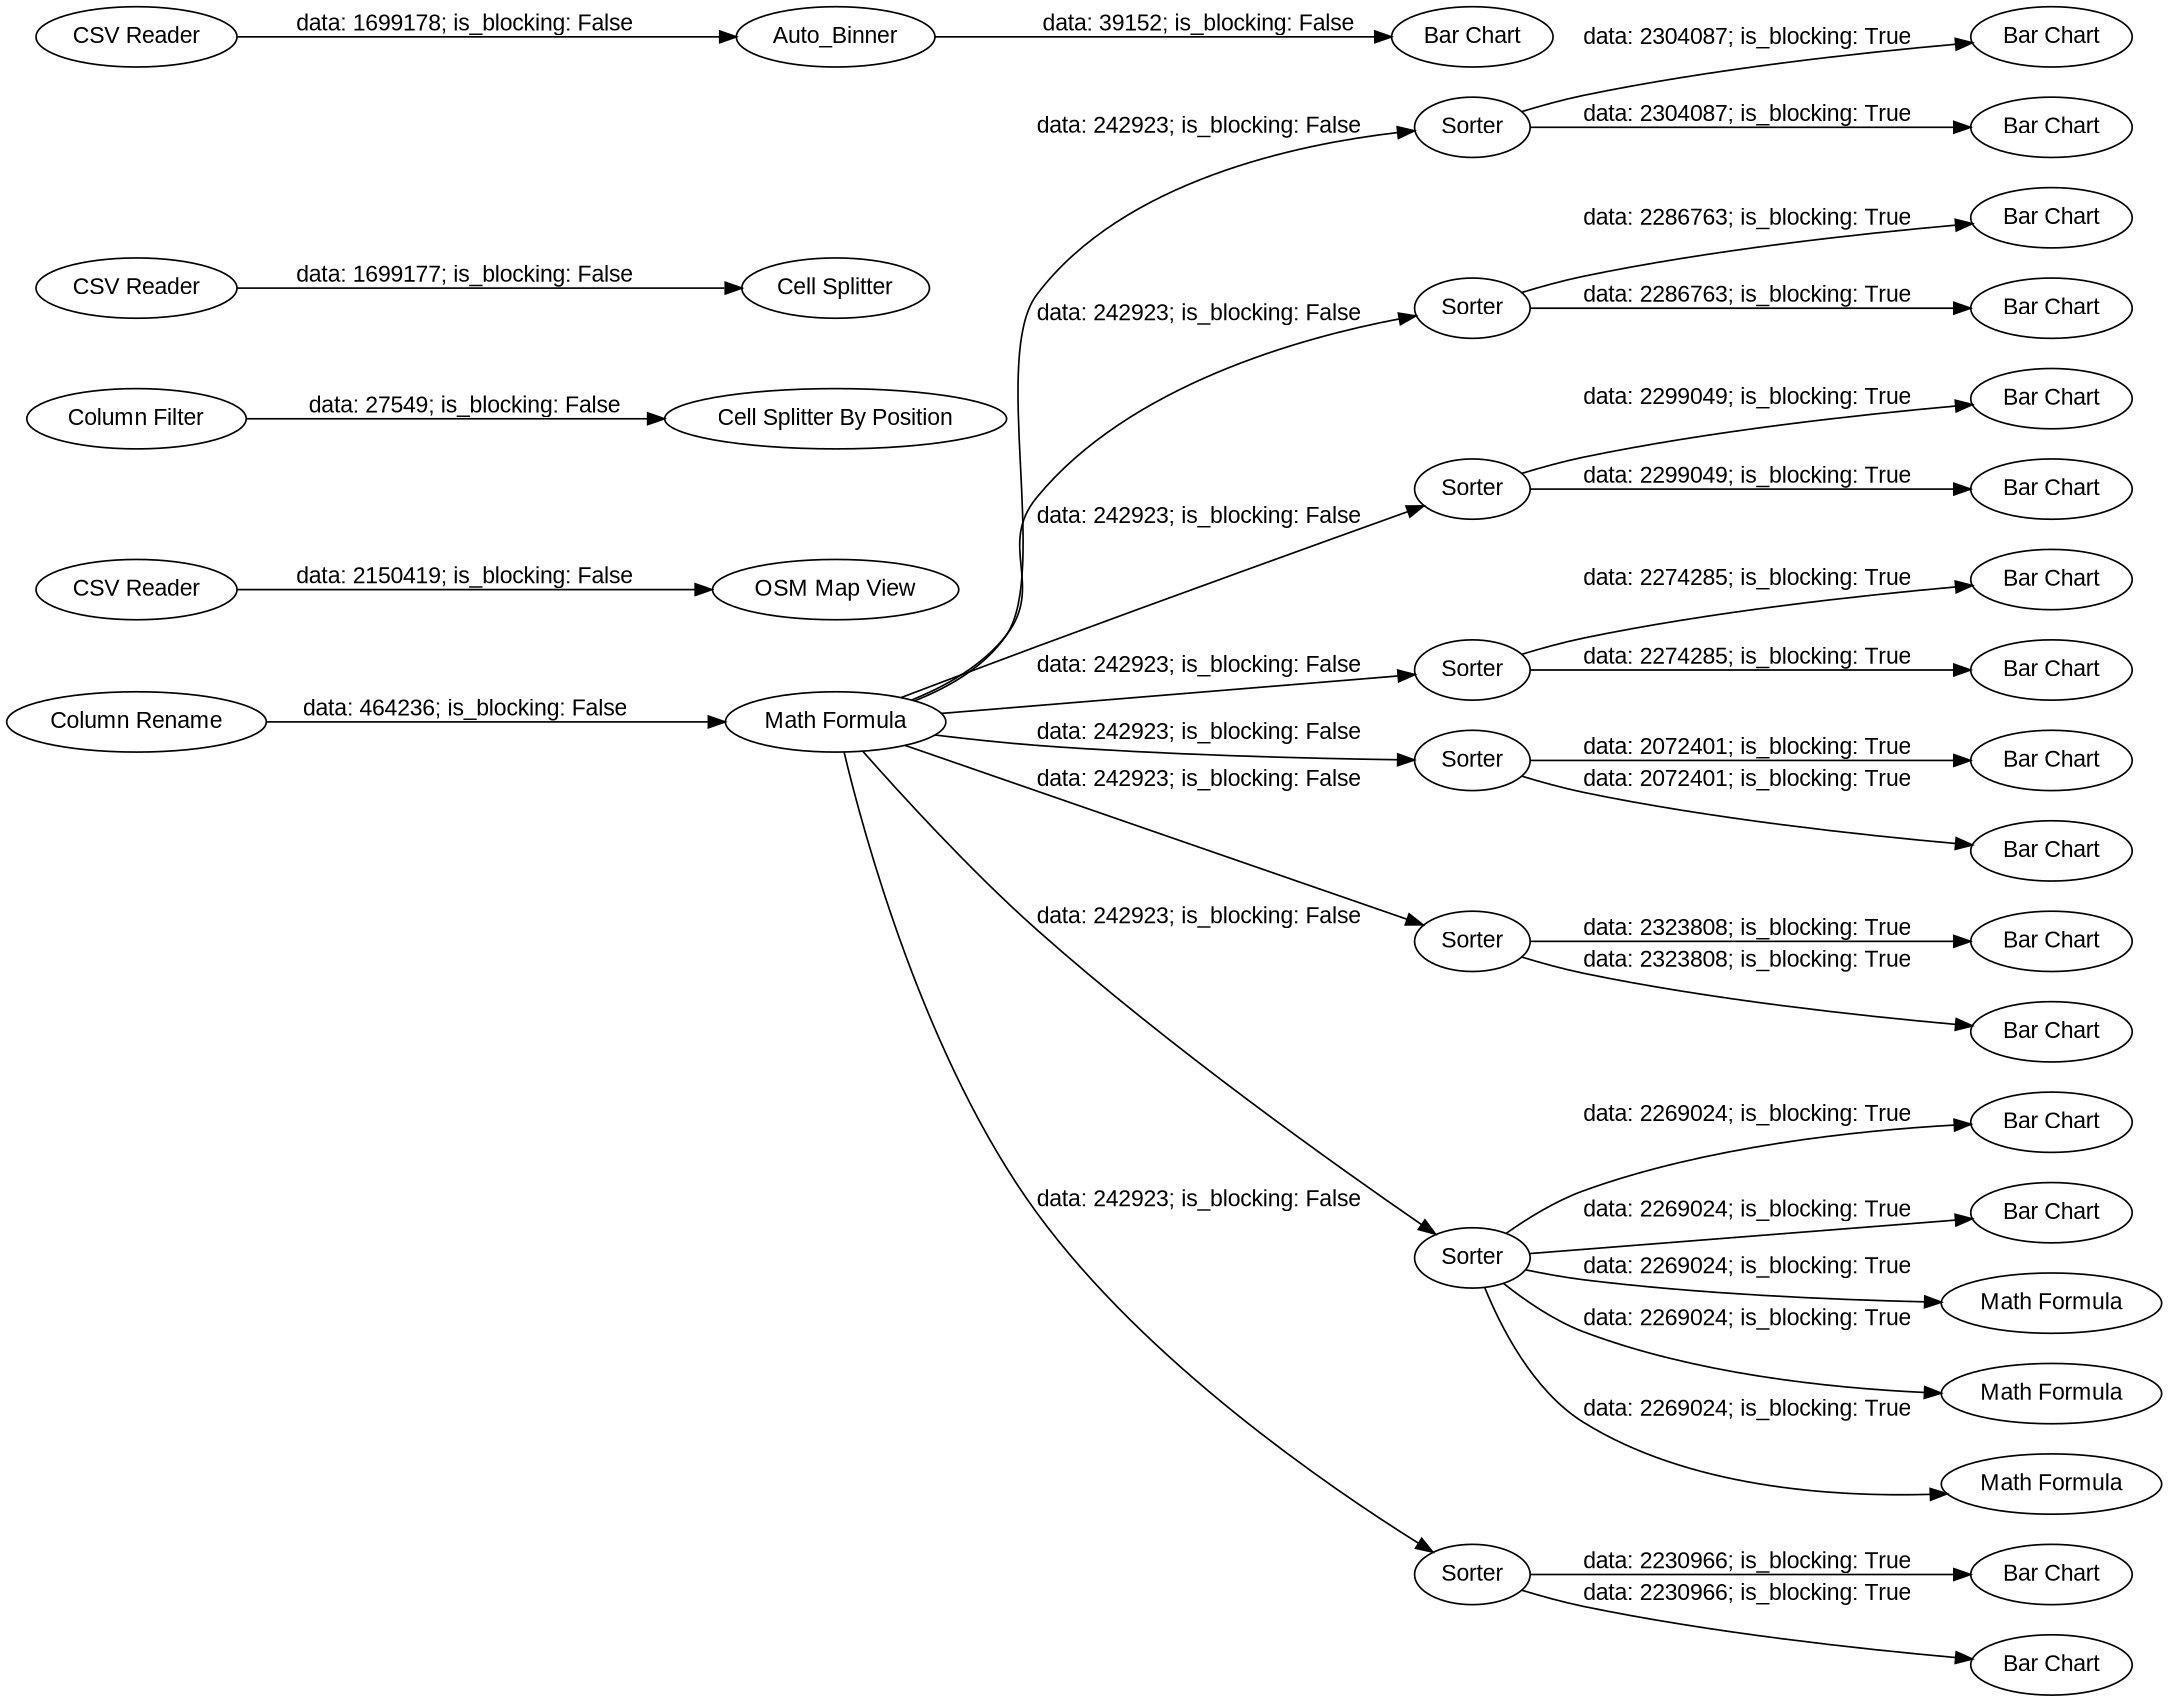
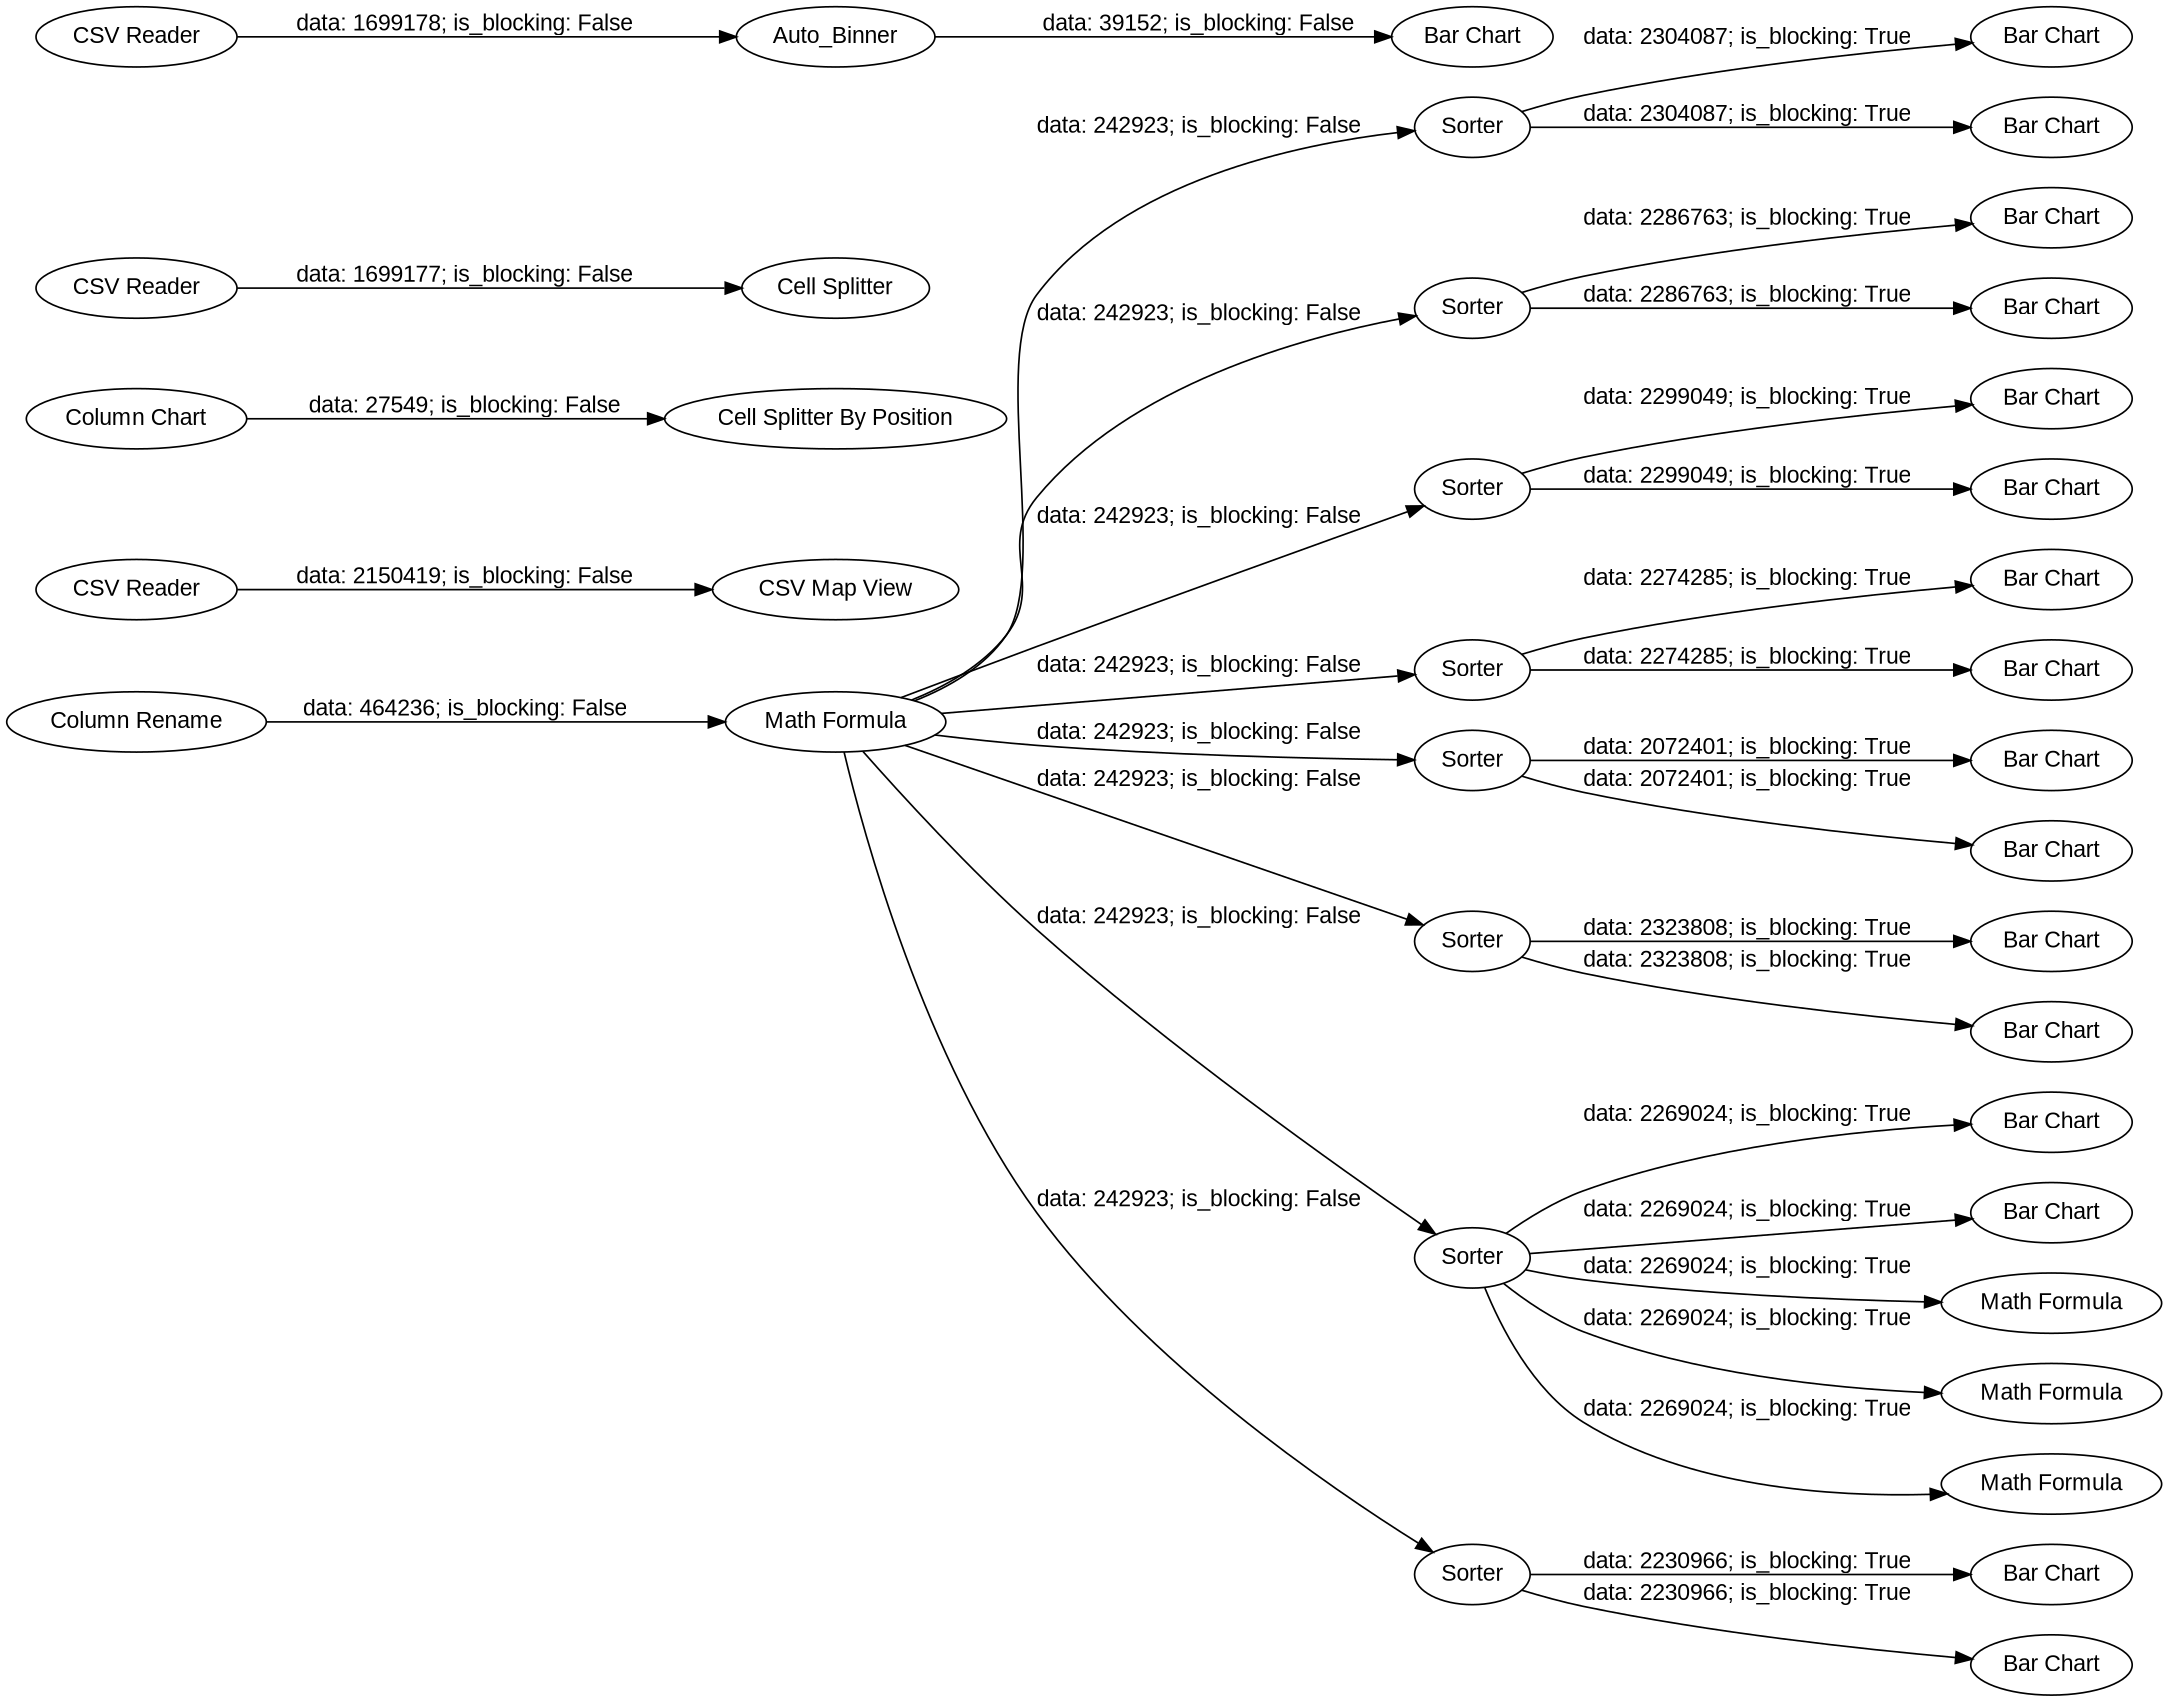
node "Column Filter": label "Column Filter" -> "Column Chart"
node "OSM Map View": label "OSM Map View" -> "CSV Map View"
